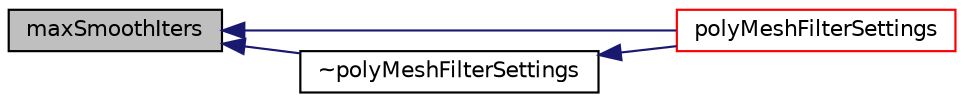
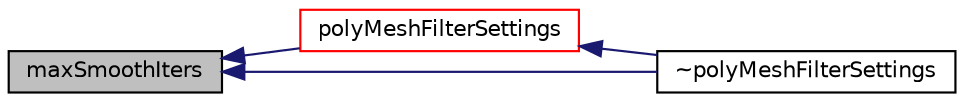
edge "polyMeshFilterSettings" -> "~polyMeshFilterSettings": reversed
